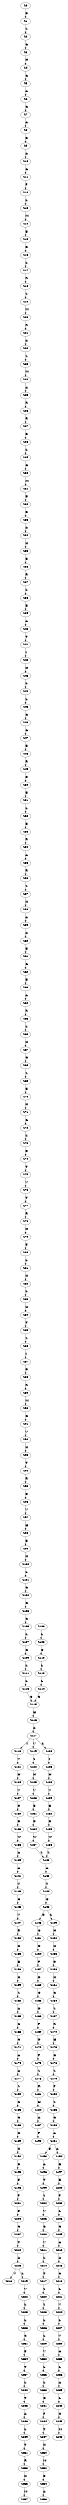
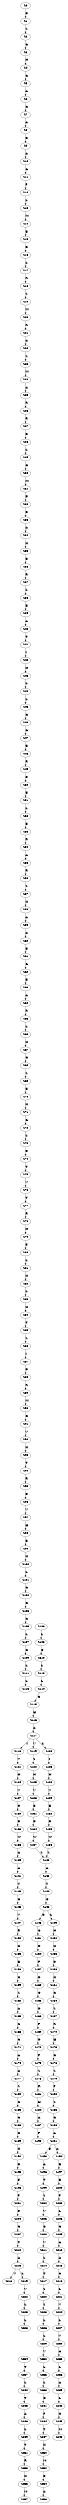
node "S110": label "S110" -> "S610"
edge "S113" -> "S115": removed, label "G"
node "S231": removed
